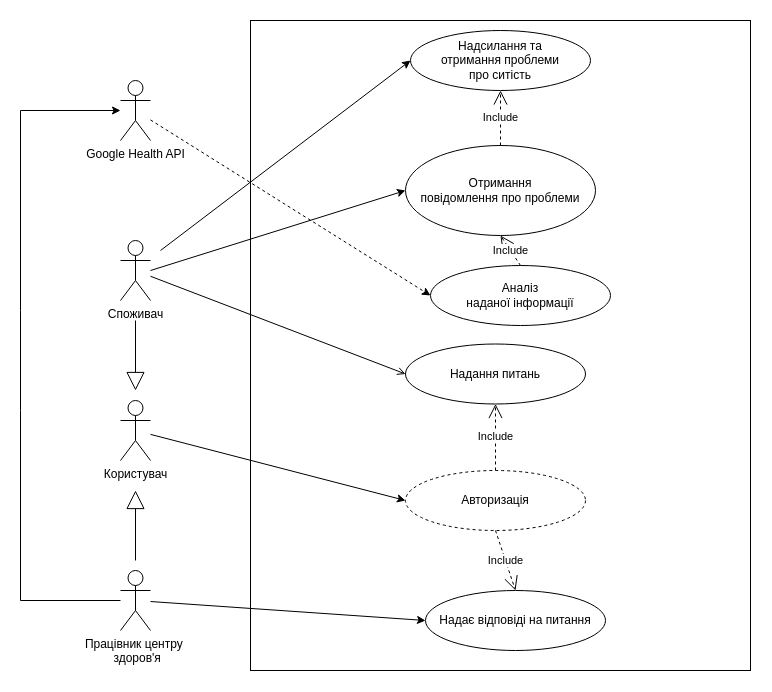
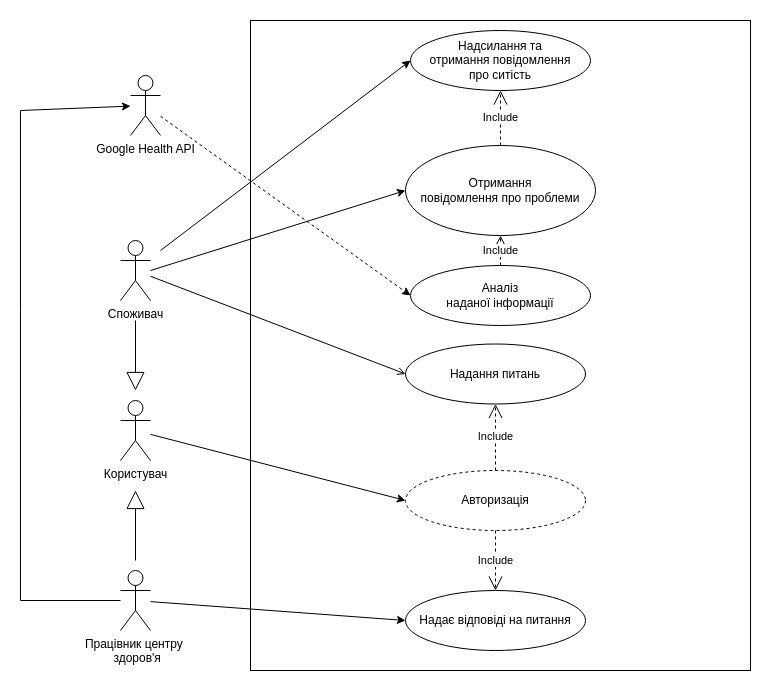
node "Надсилання та отримання проблеми про ситість": label "Надсилання та отримання проблеми про ситість" -> "Надсилання та отримання повідомлення про ситість"
node "Google Health API": moved (136, 111) -> (146, 106)
node "Аналіз наданої інформації": moved (521, 296) -> (501, 296)
node "Надає відповіді на питання": moved (516, 621) -> (496, 621)
